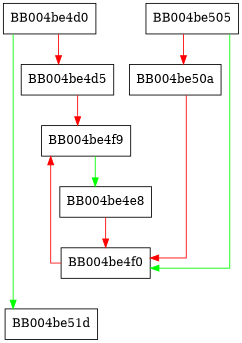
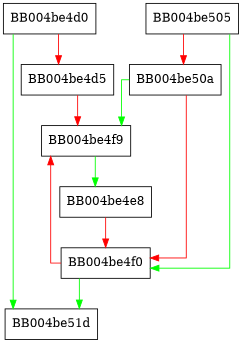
edge "BB004be50a" -> "BB004be4f9": added
edge "BB004be4f0" -> "BB004be51d": added
